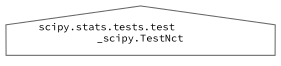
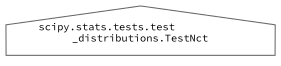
node "scipy.stats.tests.test _scipy.TestNct": label "scipy.stats.tests.test _scipy.TestNct" -> "scipy.stats.tests.test _distributions.TestNct"
